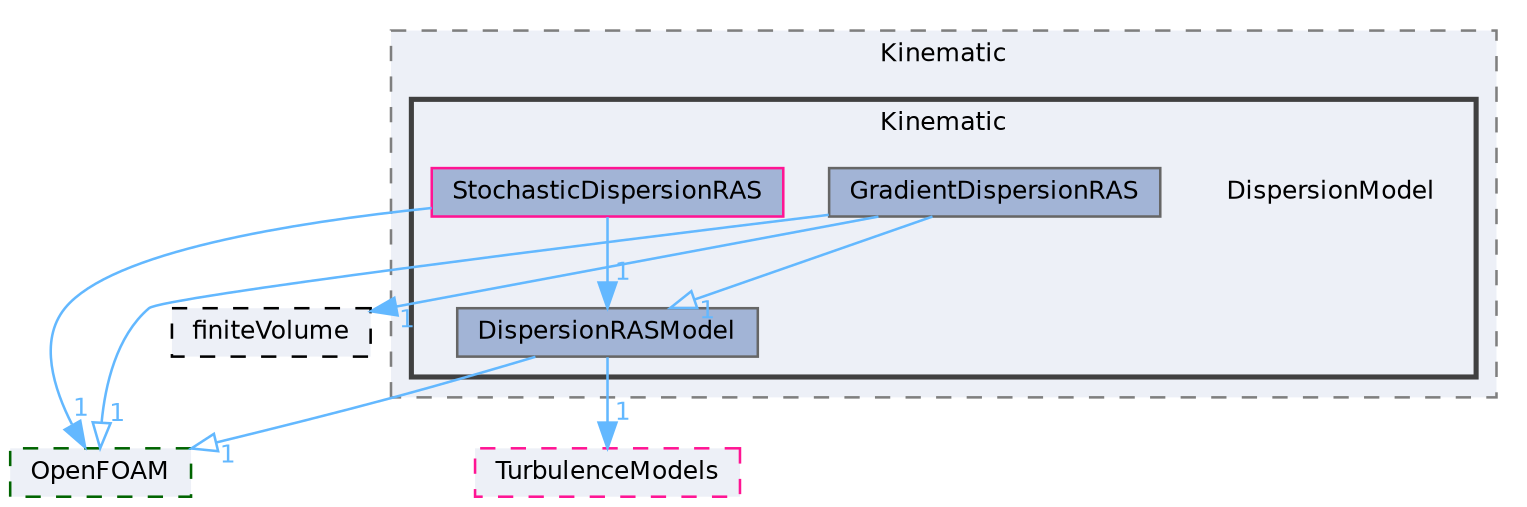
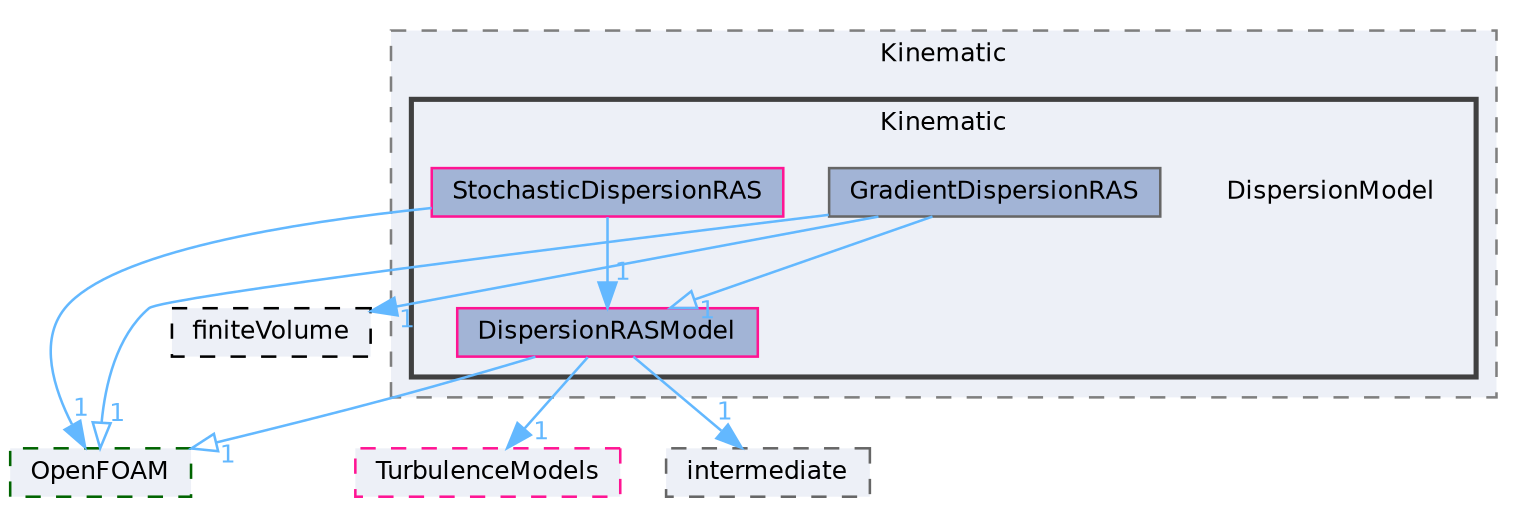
node "DispersionRASModel": color gray40 -> deeppink
node "intermediate": added
